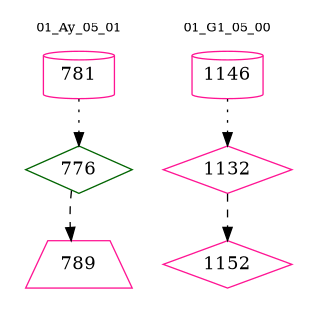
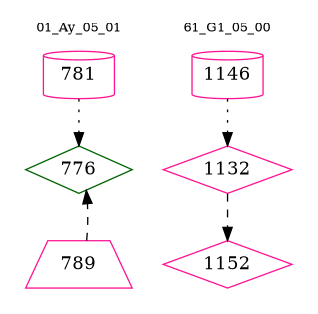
cluster "01_G1_05_00": label "01_G1_05_00" -> "61_G1_05_00"
edge "776" -> "789": reversed
